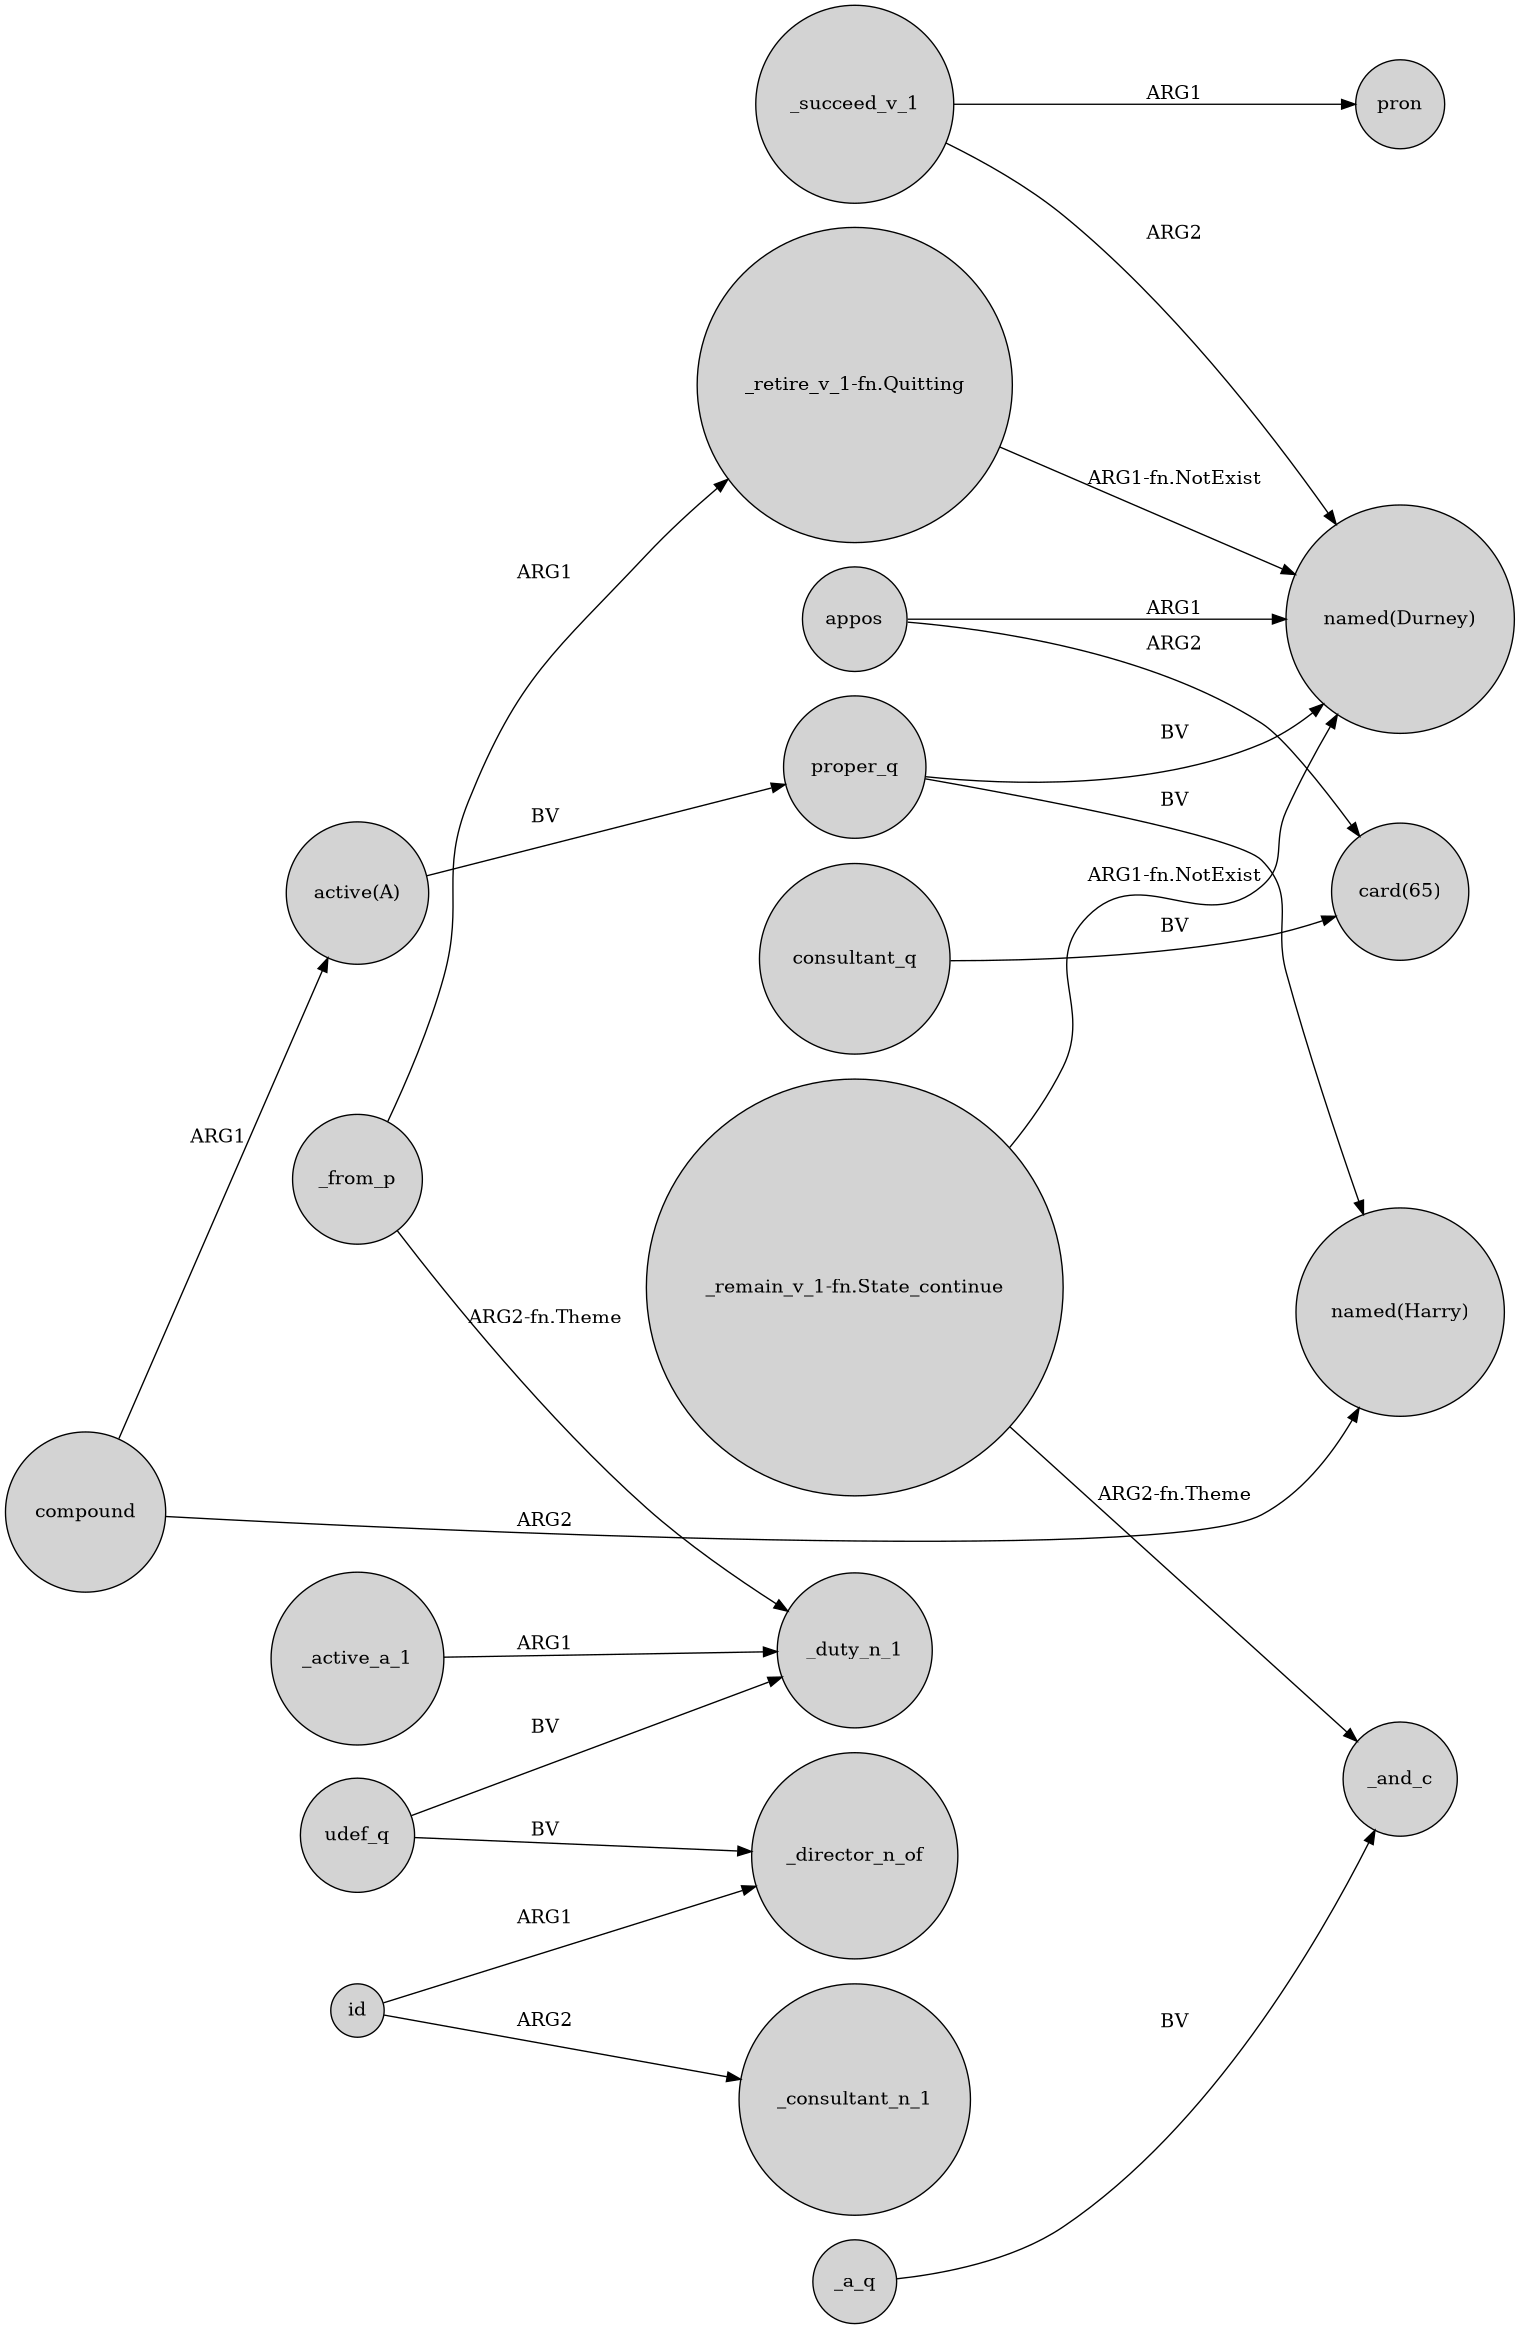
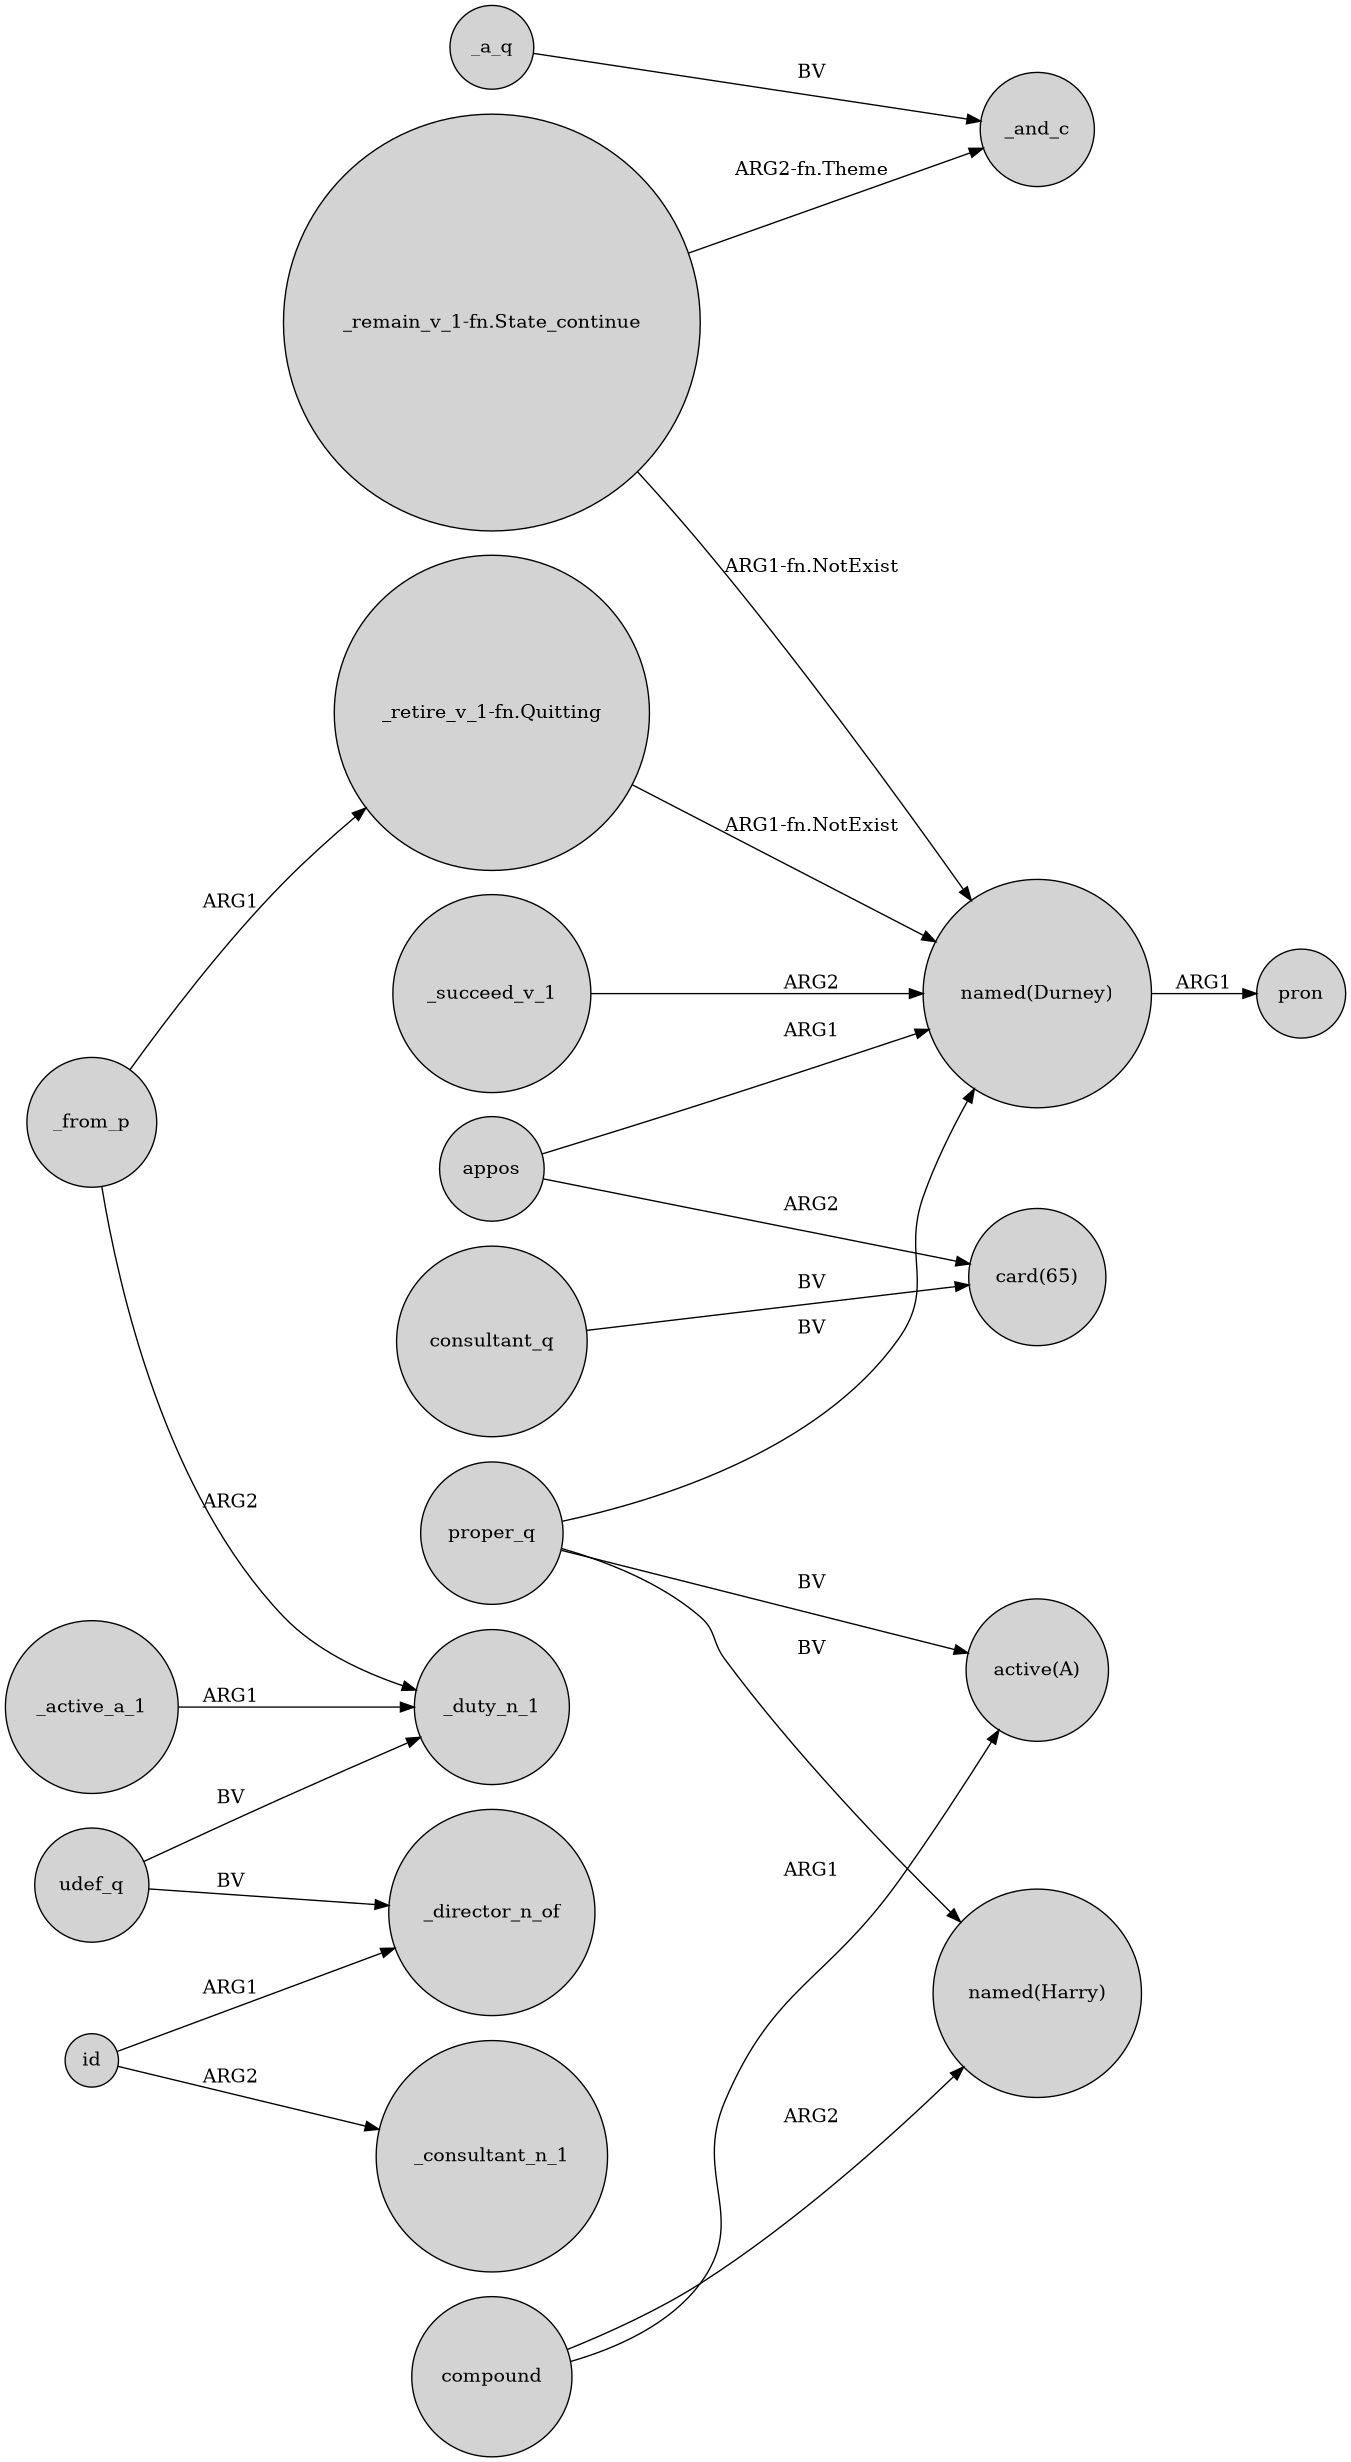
edge "_succeed_v_1" -> "pron": now "named(Durney)" -> "pron"
edge "active(A)" -> "proper_q": reversed
edge "_from_p" -> "_duty_n_1": label "ARG2-fn.Theme" -> "ARG2"
